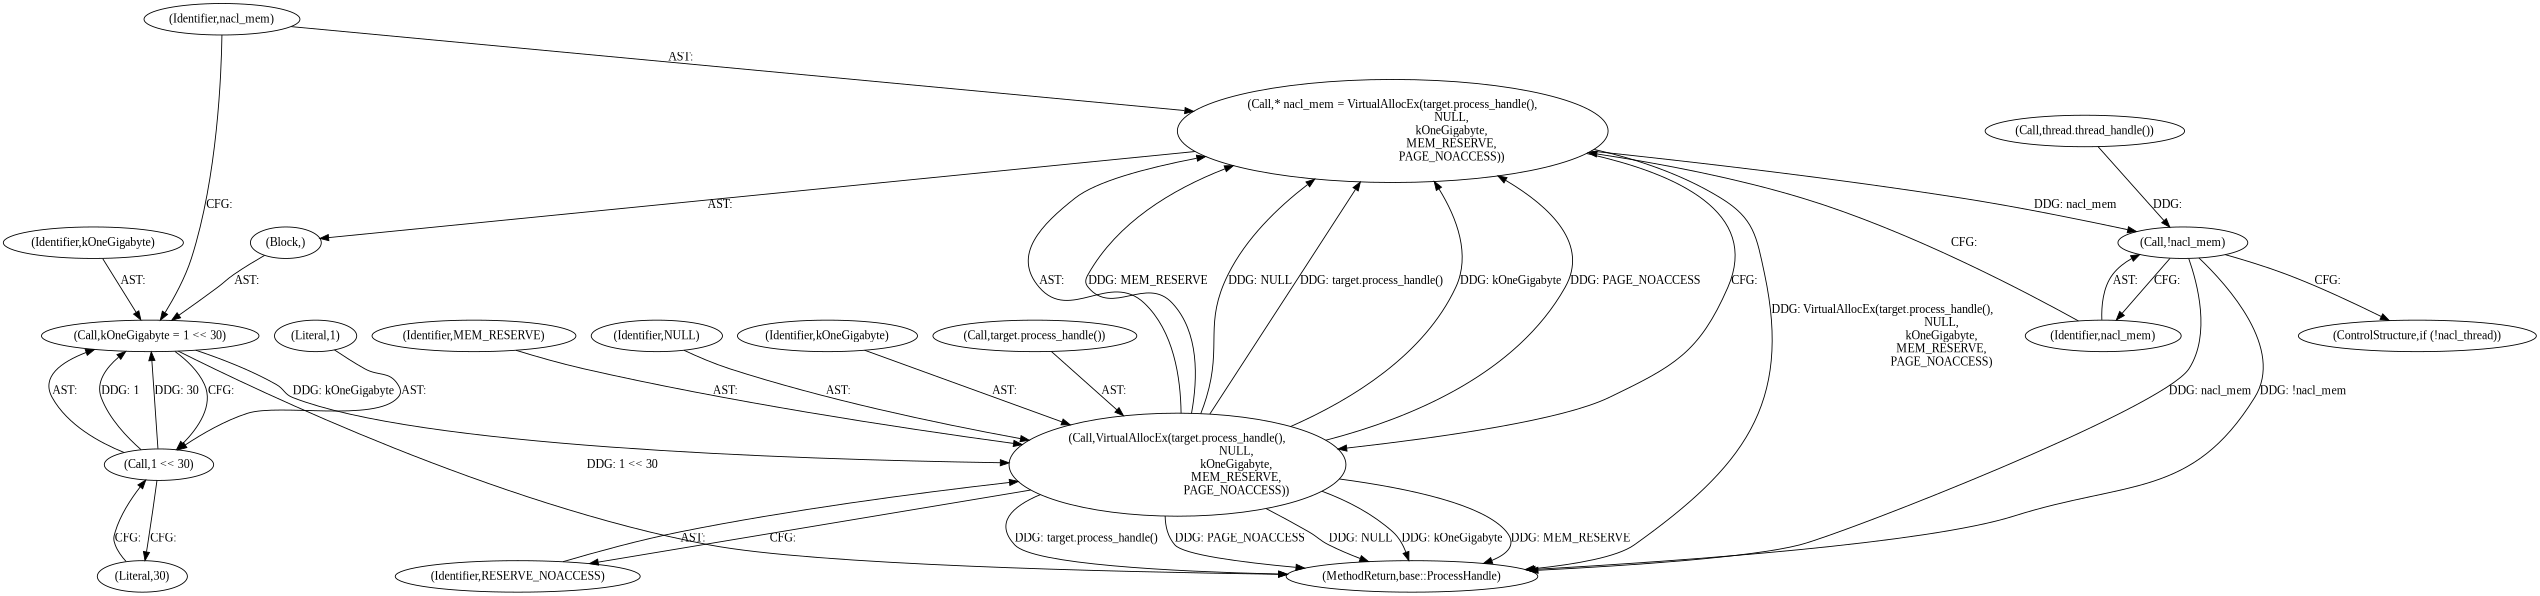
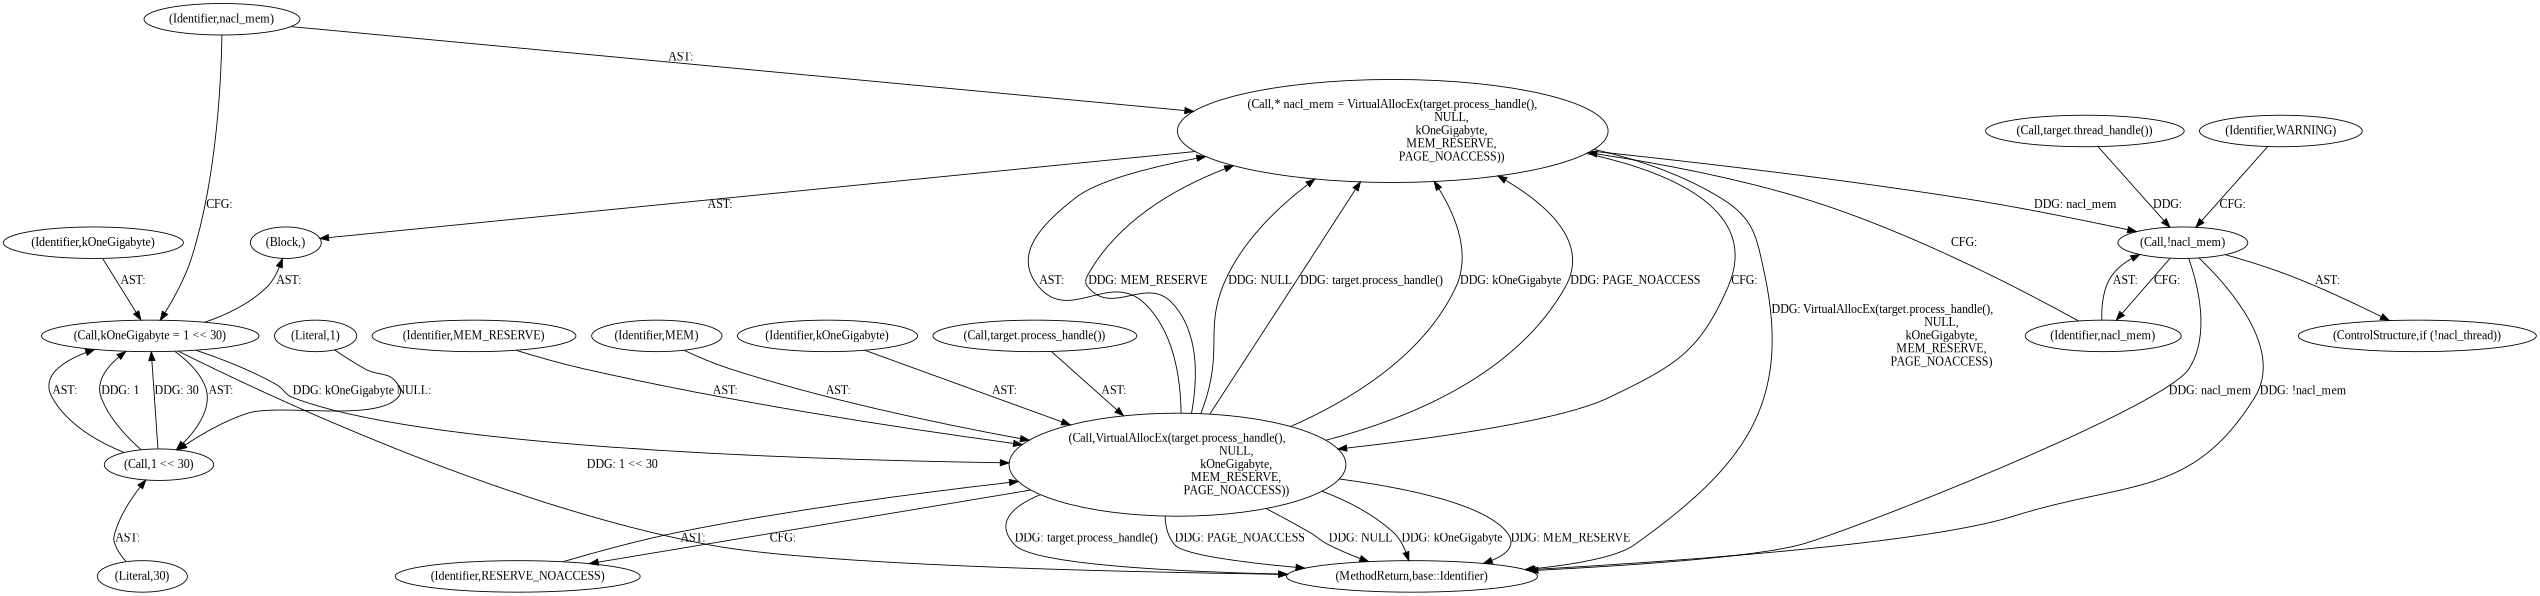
node "(Call,thread.thread_handle())": label "(Call,thread.thread_handle())" -> "(Call,target.thread_handle())"
node "(Identifier,WARNING)": added
edge "(Call,!nacl_mem)" -> "(ControlStructure,if (!nacl_thread))": label "CFG: " -> "AST: "
edge "(Block,)" -> "(Call,kOneGigabyte = 1 << 30)": reversed
node "(Identifier,NULL)": label "(Identifier,NULL)" -> "(Identifier,MEM)"
edge "(Call,kOneGigabyte = 1 << 30)" -> "(Call,1 << 30)": label "CFG: " -> "AST: "
edge "(Literal,1)" -> "(Call,1 << 30)": label "AST: " -> "NULL: "
edge "(Call,1 << 30)" -> "(Literal,30)": removed, label "CFG:"
edge "(Literal,30)" -> "(Call,1 << 30)": label "CFG: " -> "AST: "
node "(MethodReturn,base::ProcessHandle)": label "(MethodReturn,base::ProcessHandle)" -> "(MethodReturn,base::Identifier)"
